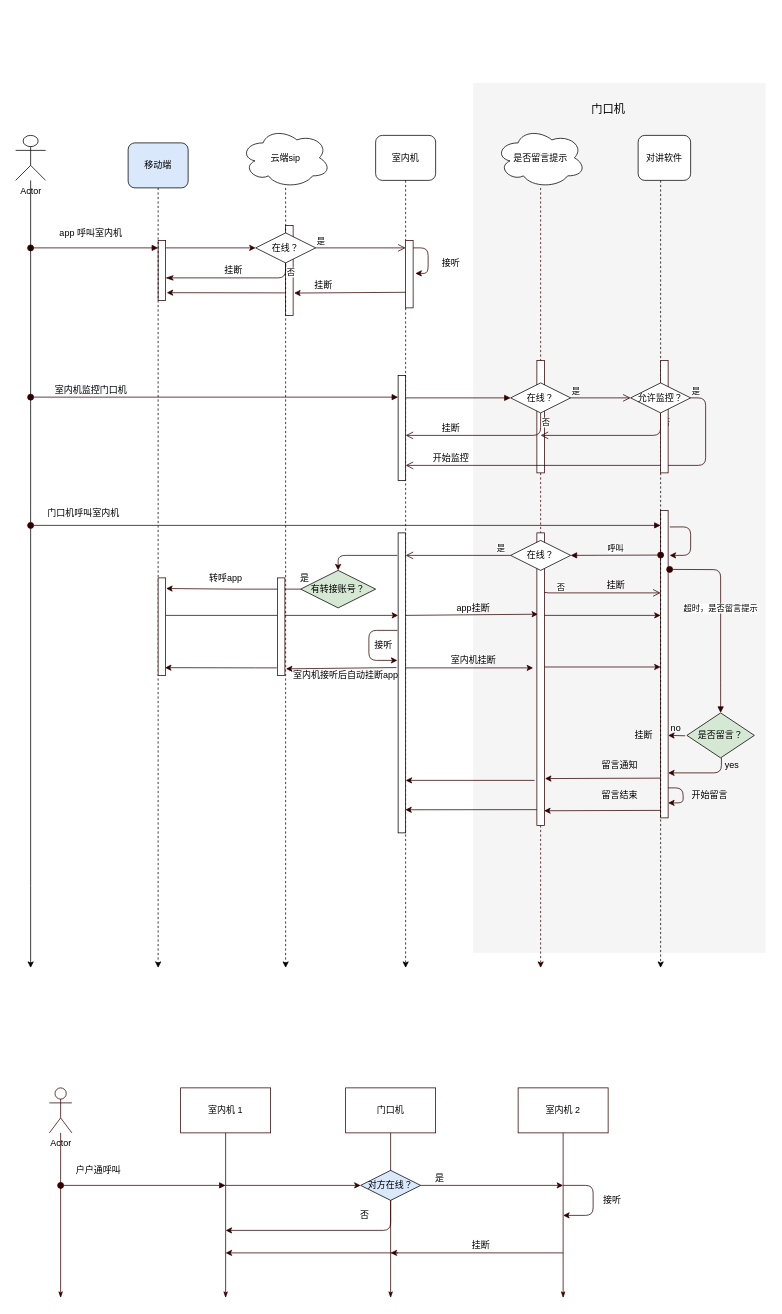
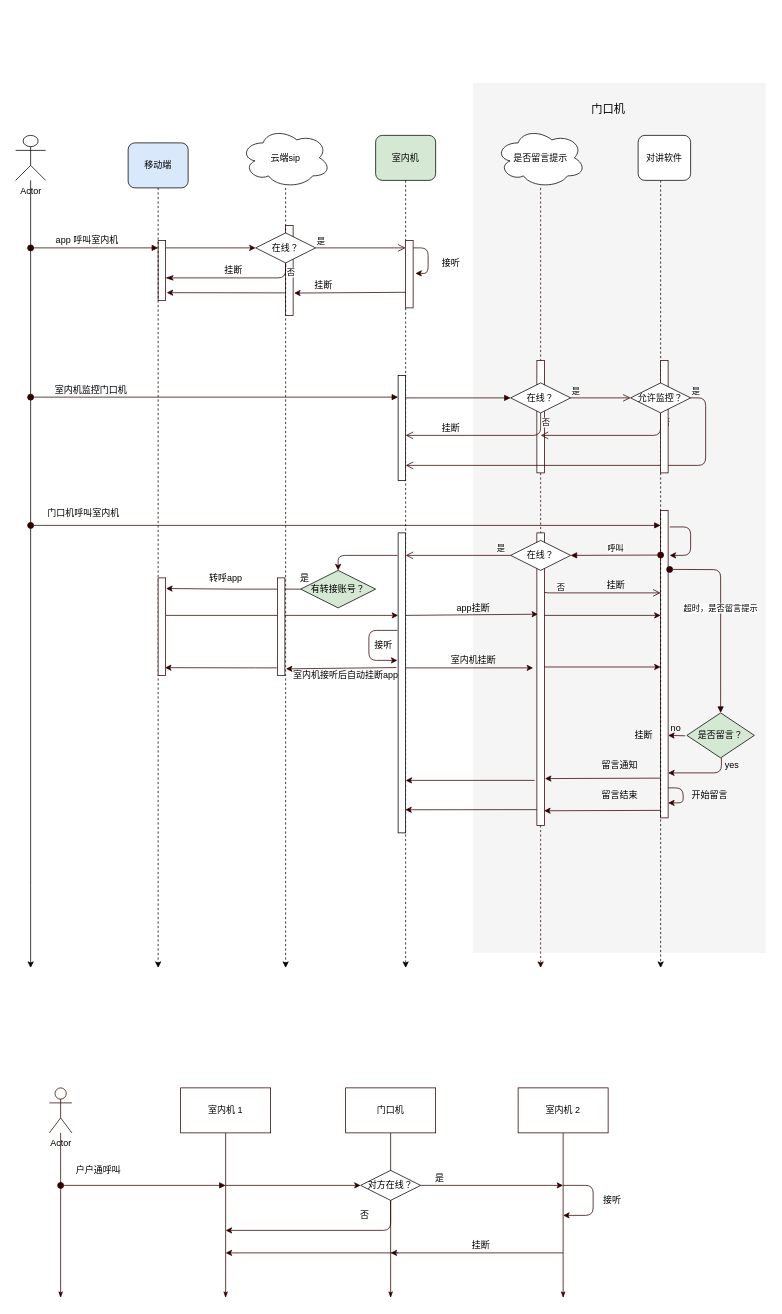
node "室内机": fillcolor #ffffff -> #d5e8d4
node "app 呼叫室内机": moved (90, 233) -> (87, 240)
node "开始监控": removed
node "对方在线？": fillcolor #dae8fc -> #ffffff
